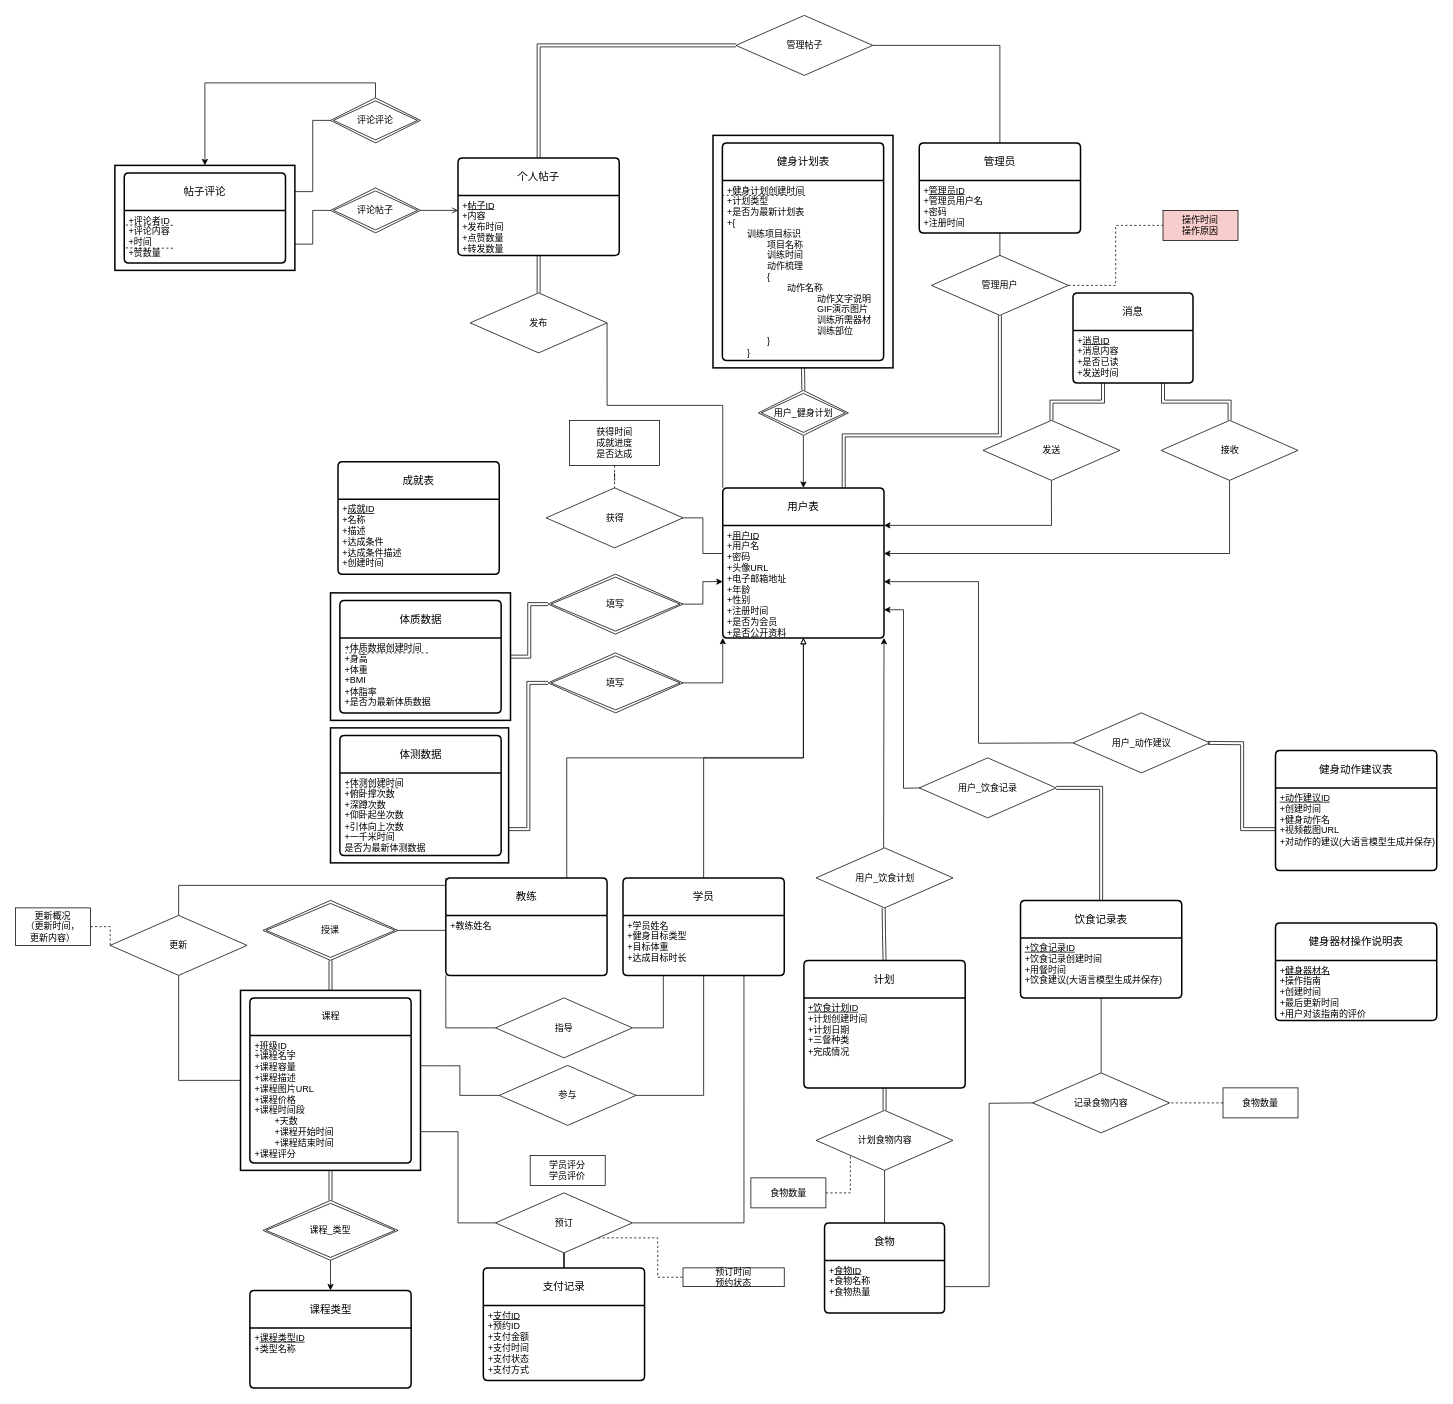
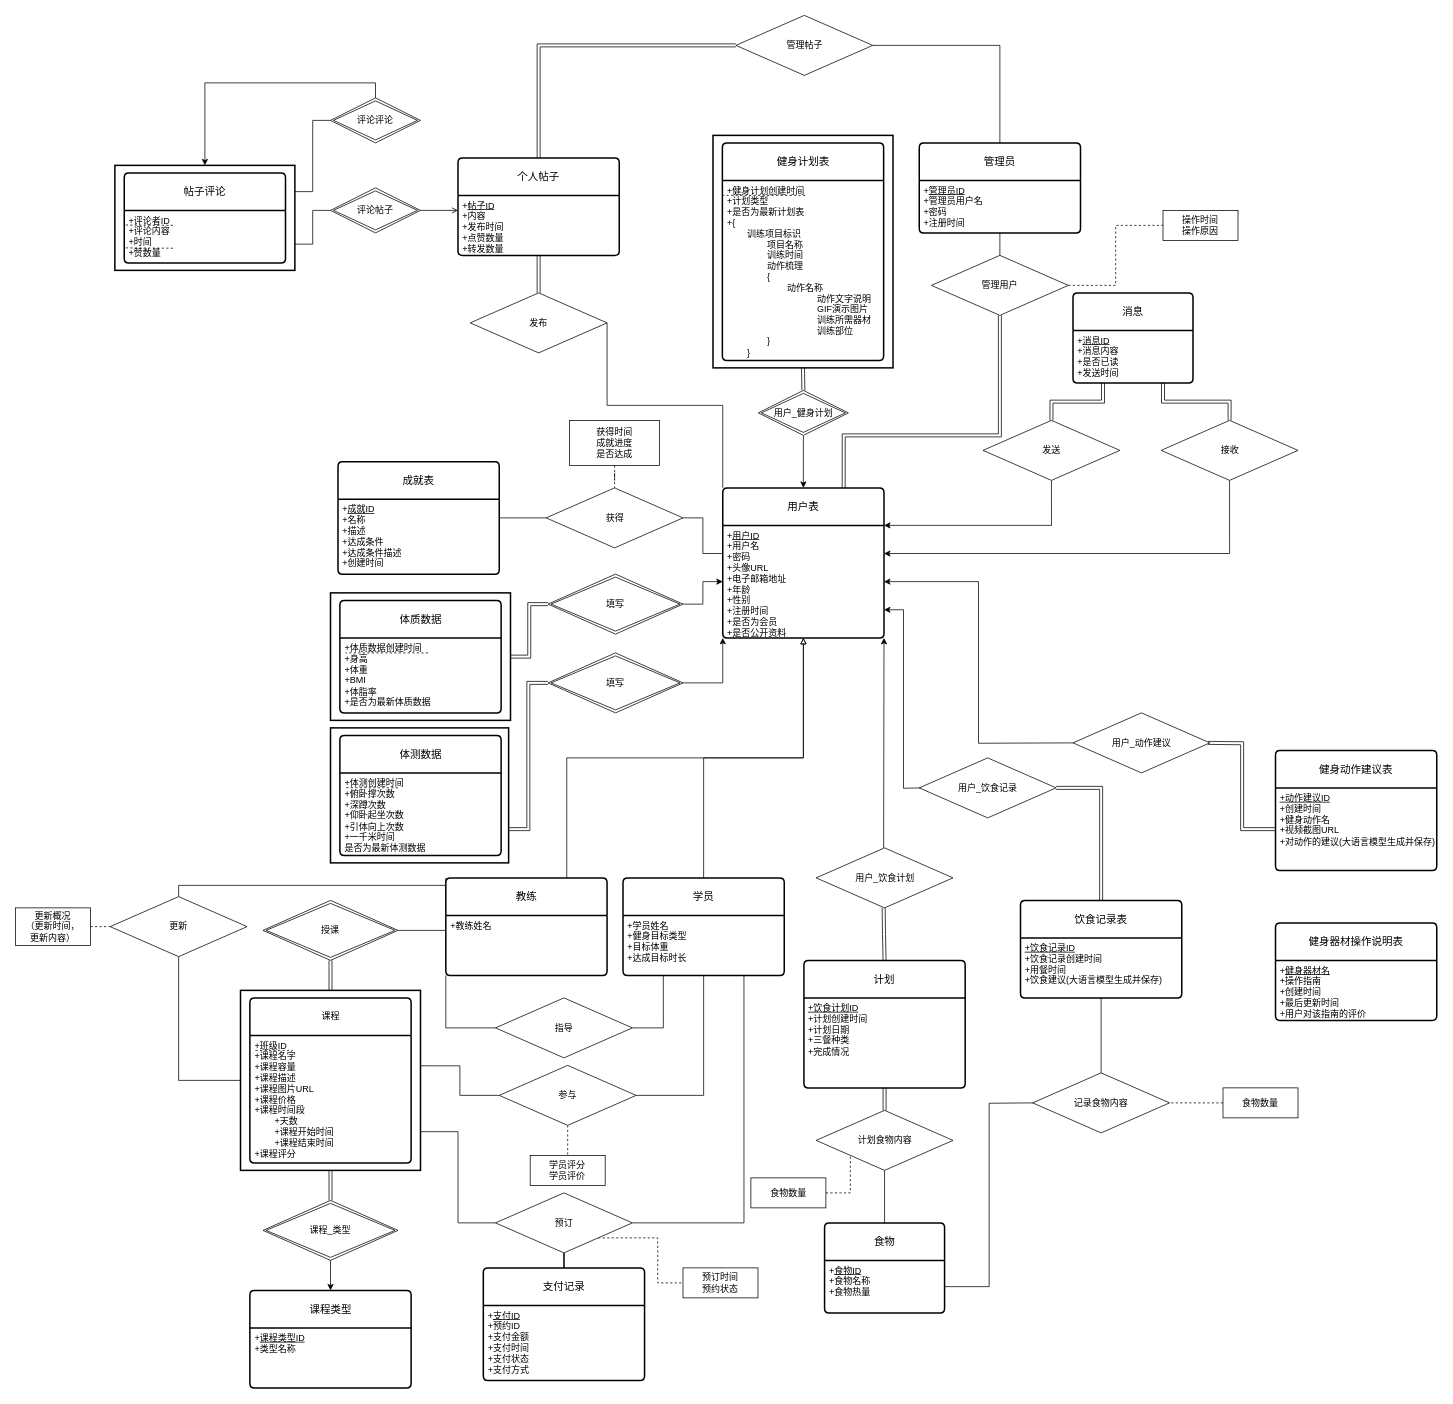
node "操作时间 操作原因": fillcolor #f8cecc -> #ffffff
edge "获得" -- "+成就ID +名称 +描述 +达成条件 +达成条件描述 +创建时间": added
node "更新": moved (179, 945) -> (179, 927)
edge "参与" -- "学员评分 学员评价": added
node "预订时间 预约状态": size 101x19 -> 75x30
